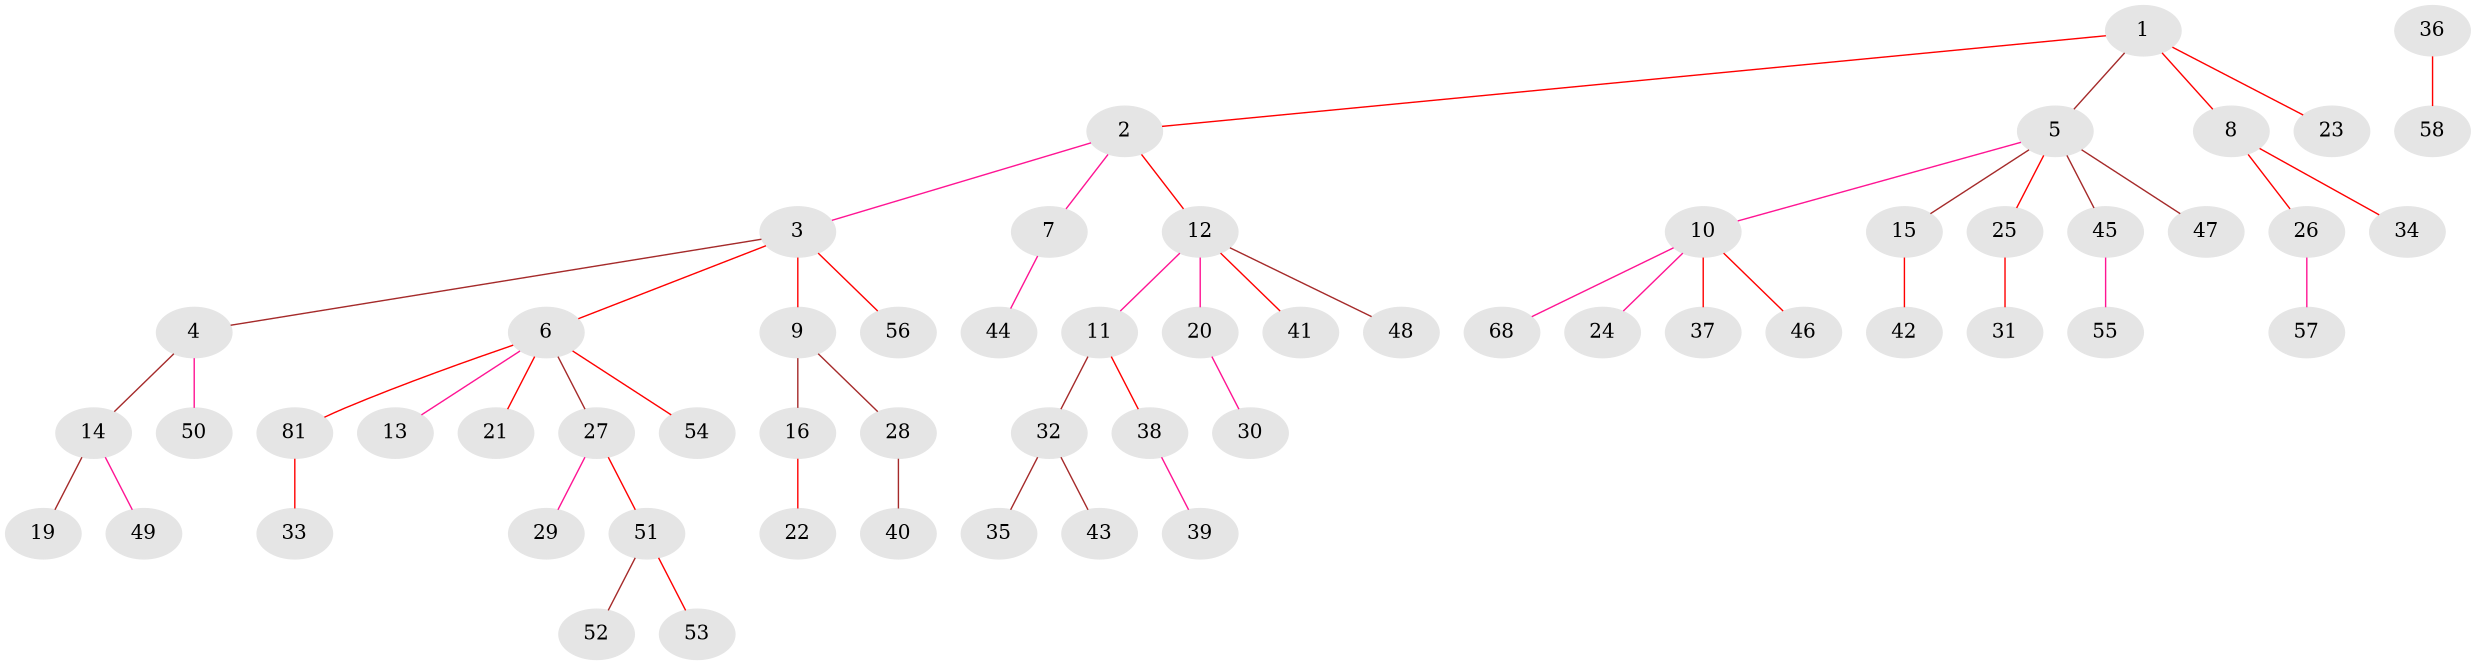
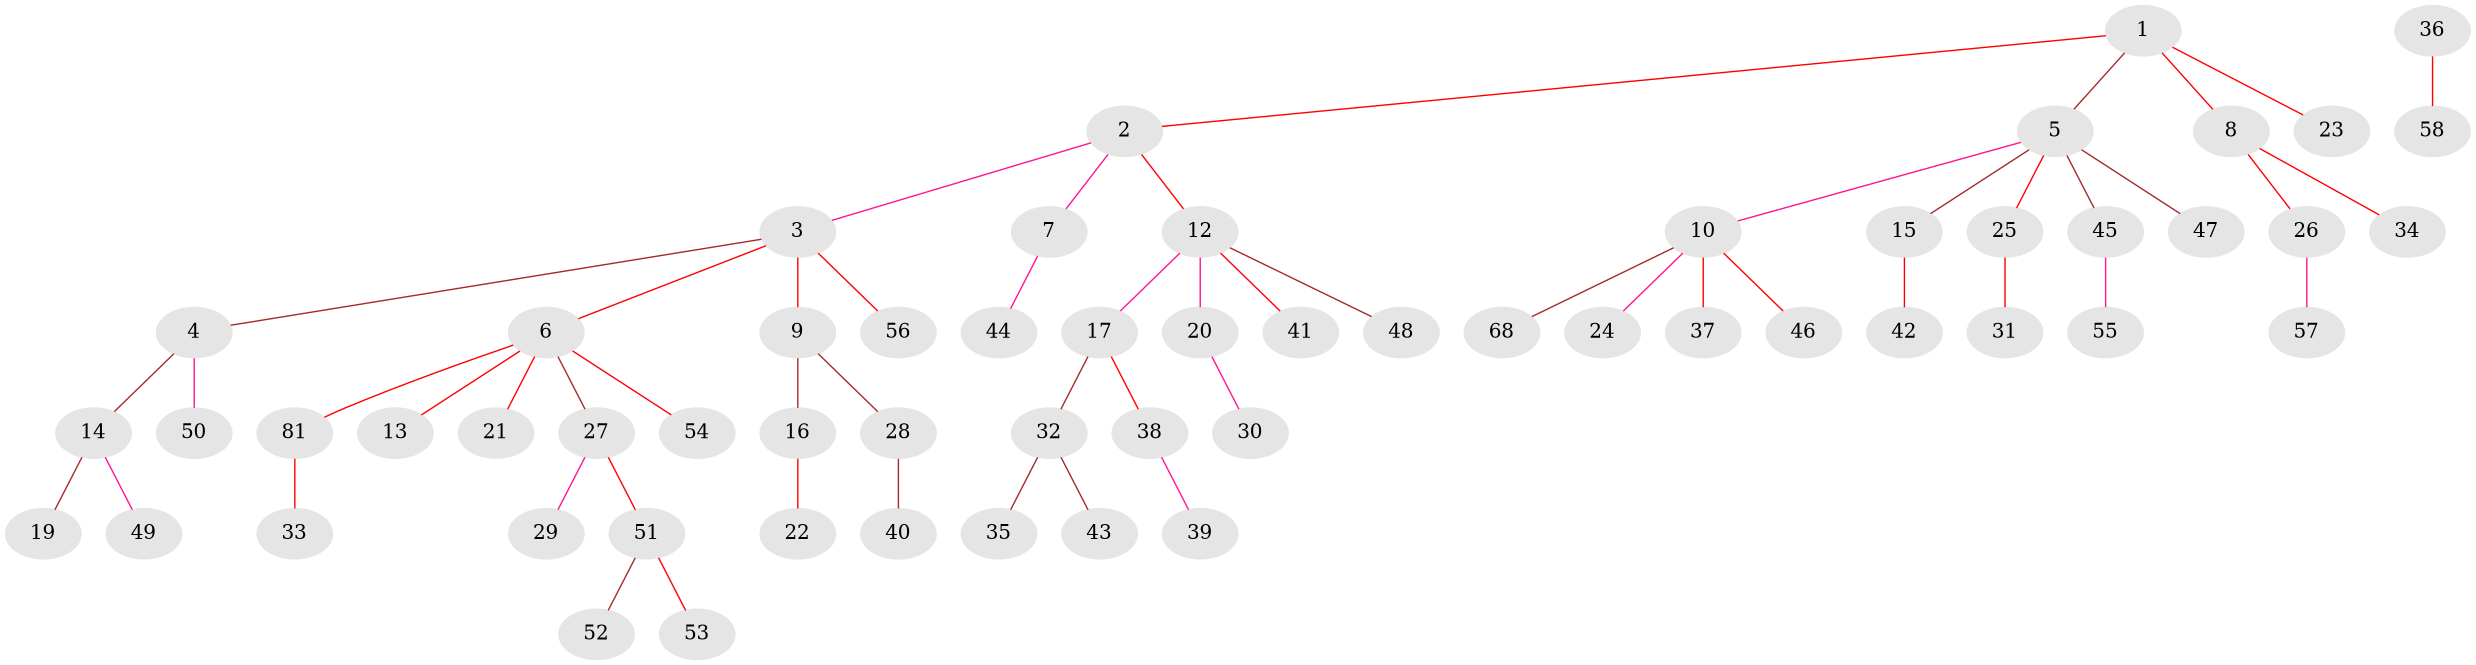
edge "10" -- "68": color deeppink -> brown
node "11": label "11" -> "17"
edge "6" -- "13": color deeppink -> red
